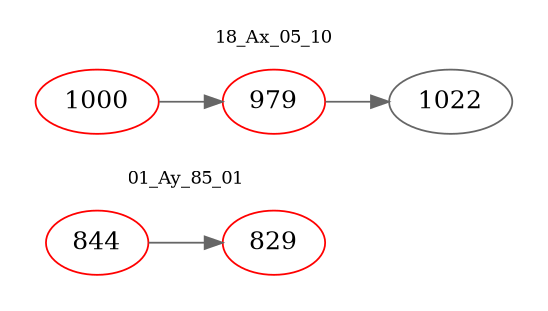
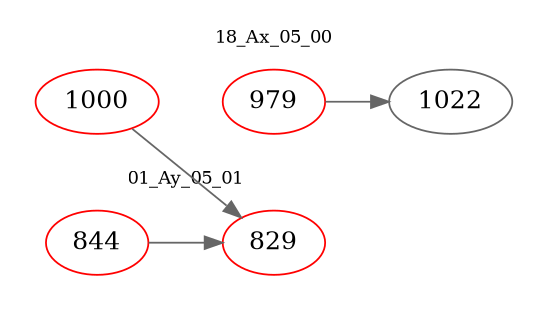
cluster "18_Ax_05_10": label "18_Ax_05_10" -> "18_Ax_05_00"
edge "1000" -> "979": now "1000" -> "829"
cluster "01_Ay_85_01": label "01_Ay_85_01" -> "01_Ay_05_01"
